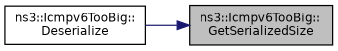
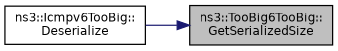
node "ns3::Icmpv6TooBig:: GetSerializedSize": label "ns3::Icmpv6TooBig:: GetSerializedSize" -> "ns3::TooBig6TooBig:: GetSerializedSize"
